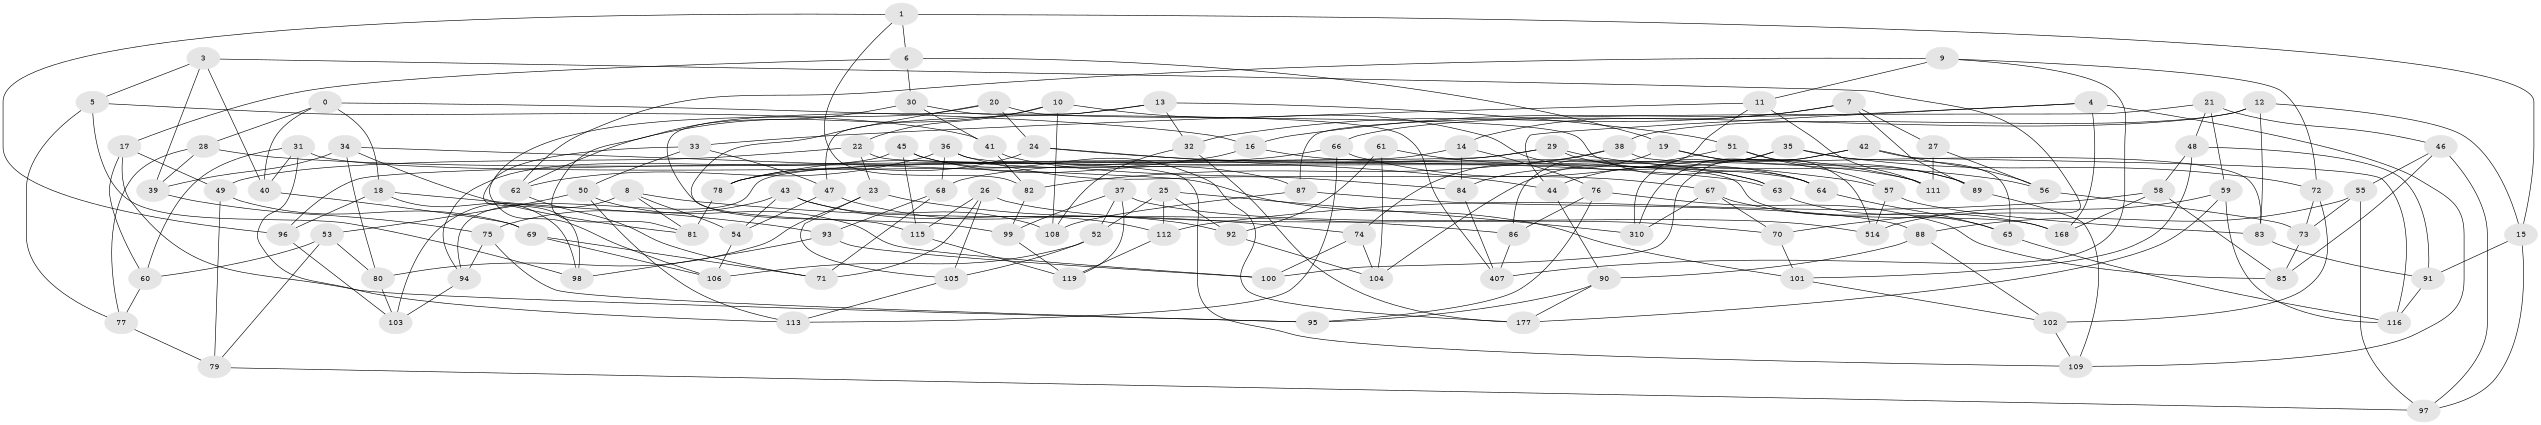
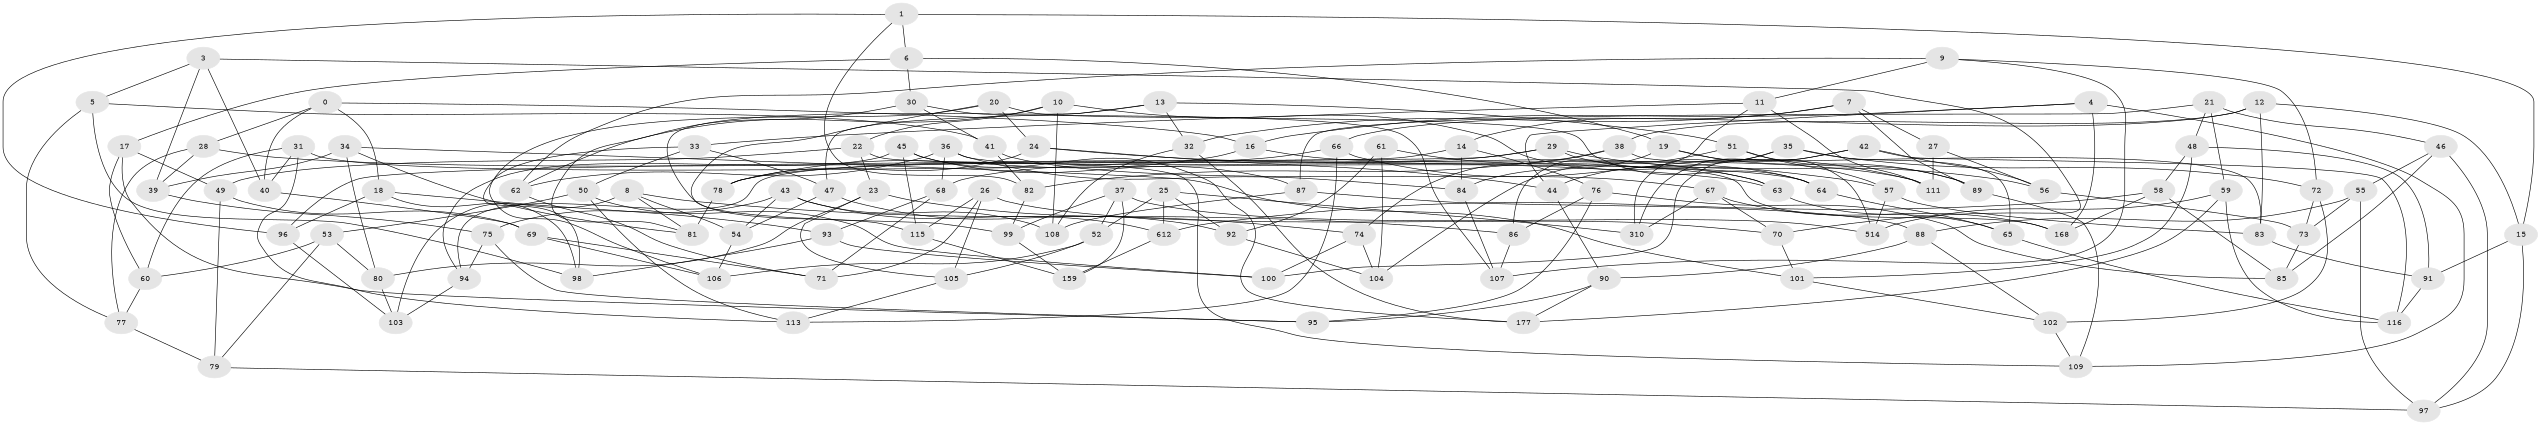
node "112": label "112" -> "612"
node "119": label "119" -> "159"
node "407": label "407" -> "107"
